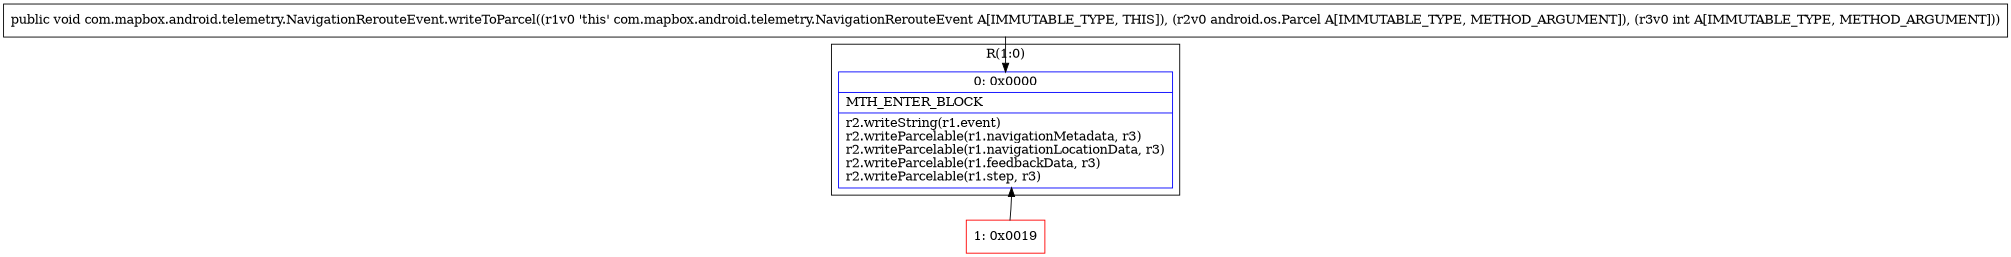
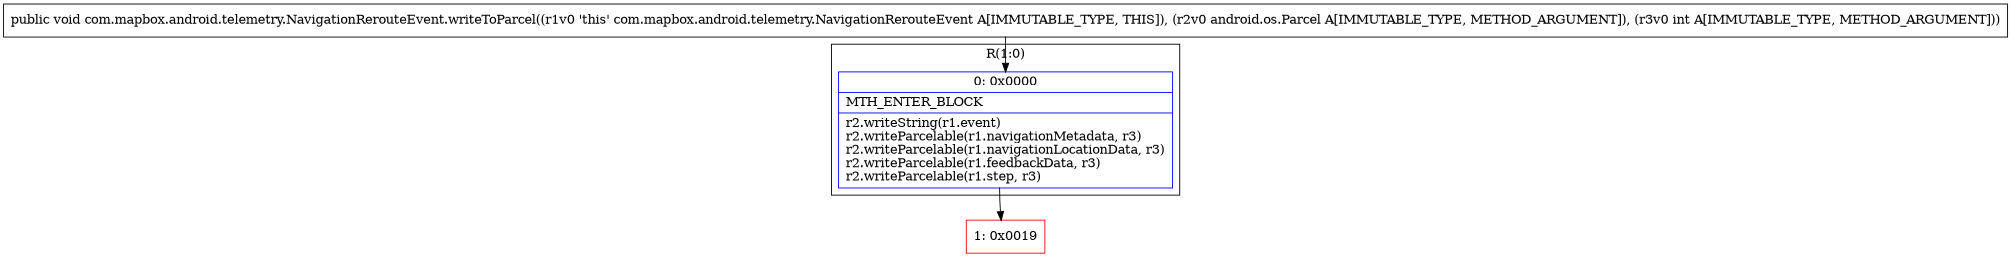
edge "1: 0x0019" -> "0: 0x0000": reversed
